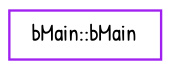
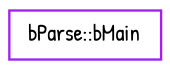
node "bMain::bMain": label "bMain::bMain" -> "bParse::bMain"
